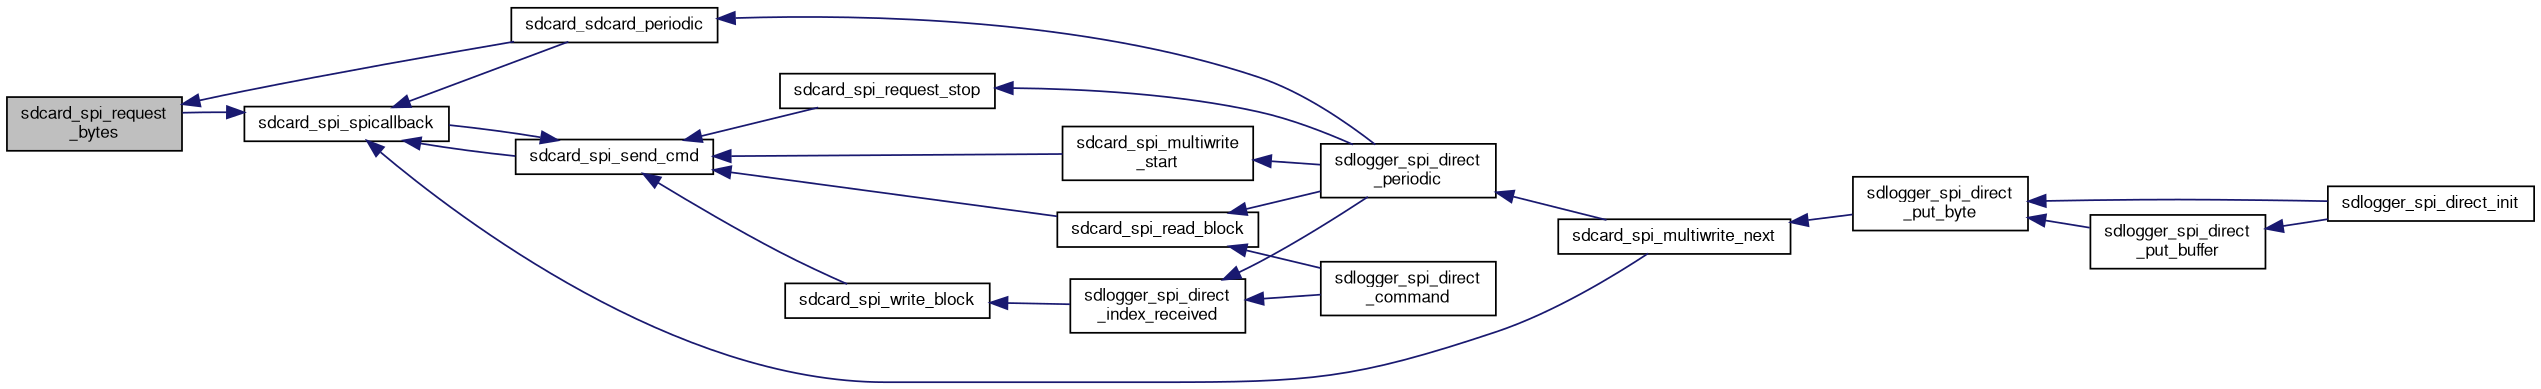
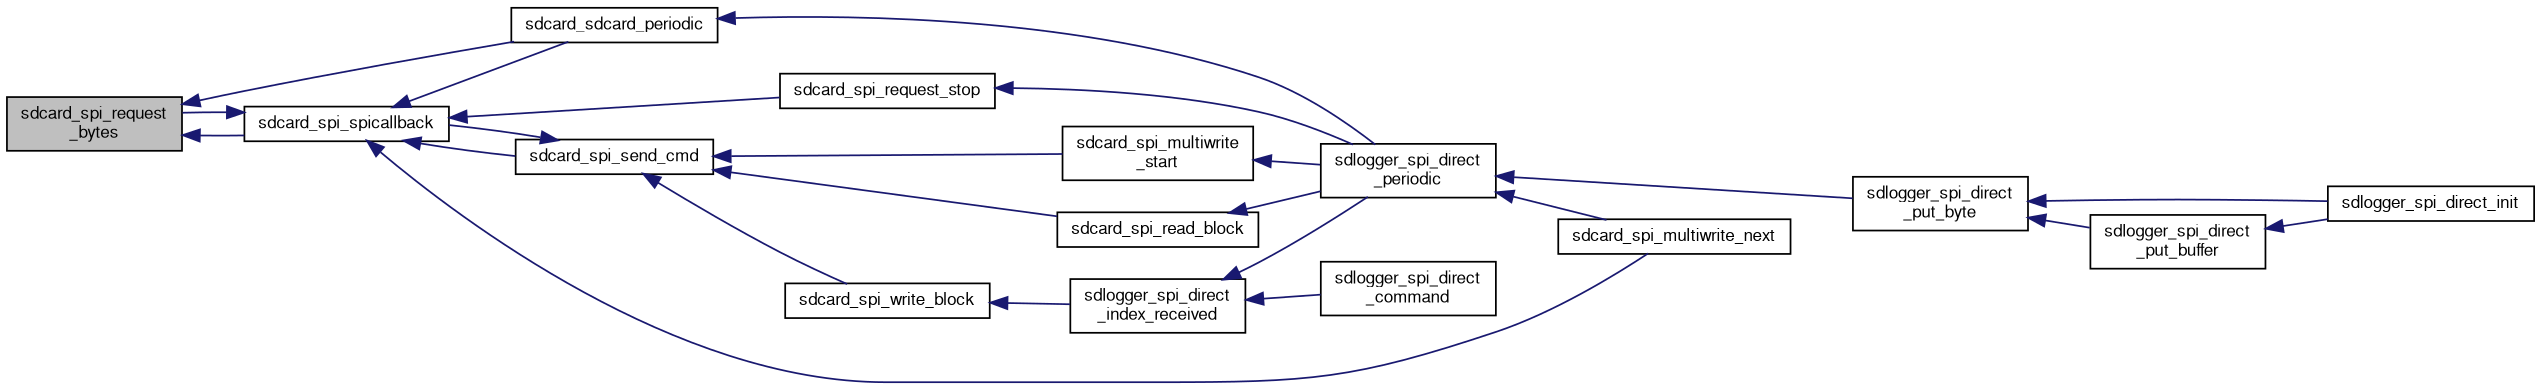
edge "sdcard_spi_request_stop" -> "sdcard_spi_send_cmd": now "sdcard_spi_request_stop" -> "sdcard_spi_spicallback"
edge "sdcard_spi_spicallback" -> "sdcard_spi_request _bytes": added
edge "sdlogger_spi_direct _put_byte" -> "sdcard_spi_multiwrite_next": now "sdlogger_spi_direct _put_byte" -> "sdlogger_spi_direct _periodic"
edge "sdlogger_spi_direct _command" -> "sdcard_spi_read_block": removed
